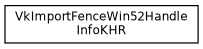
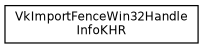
node "VkImportFenceWin52Handle InfoKHR": label "VkImportFenceWin52Handle InfoKHR" -> "VkImportFenceWin32Handle InfoKHR"
